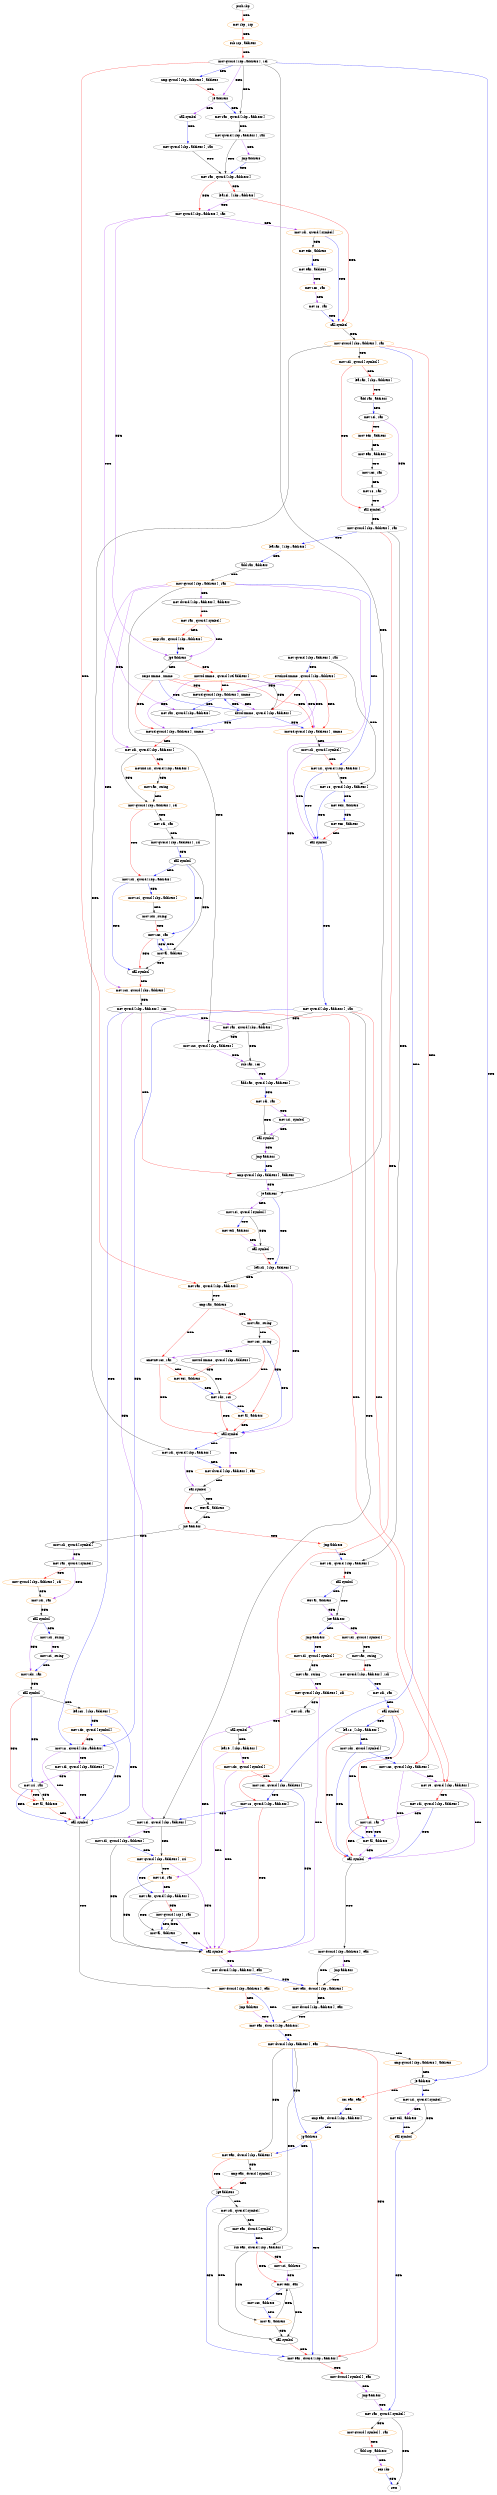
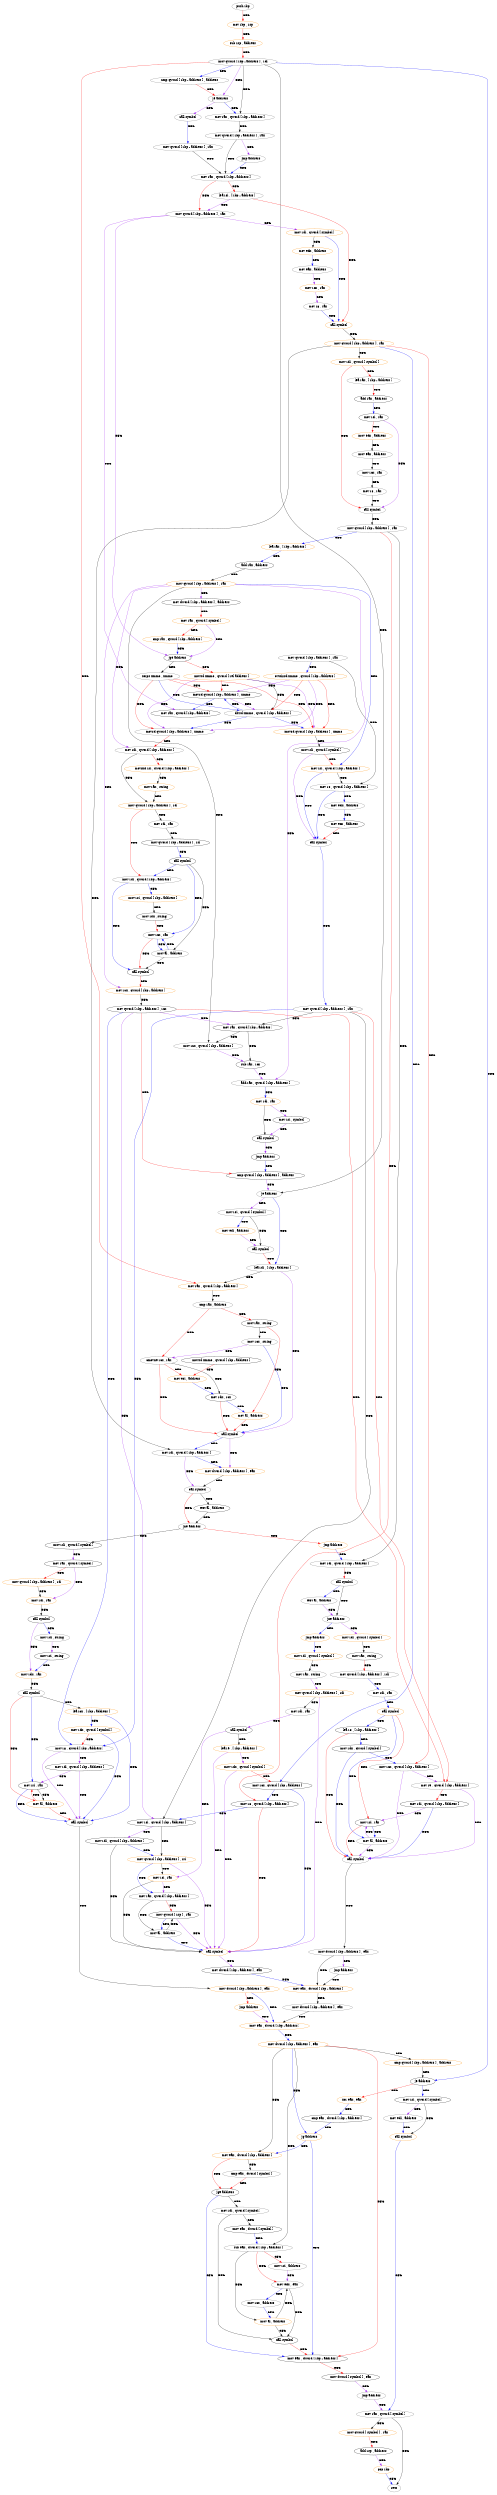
edge "mov rcx , string" -> "mov rdx , rcx": removed, label "DFG"
